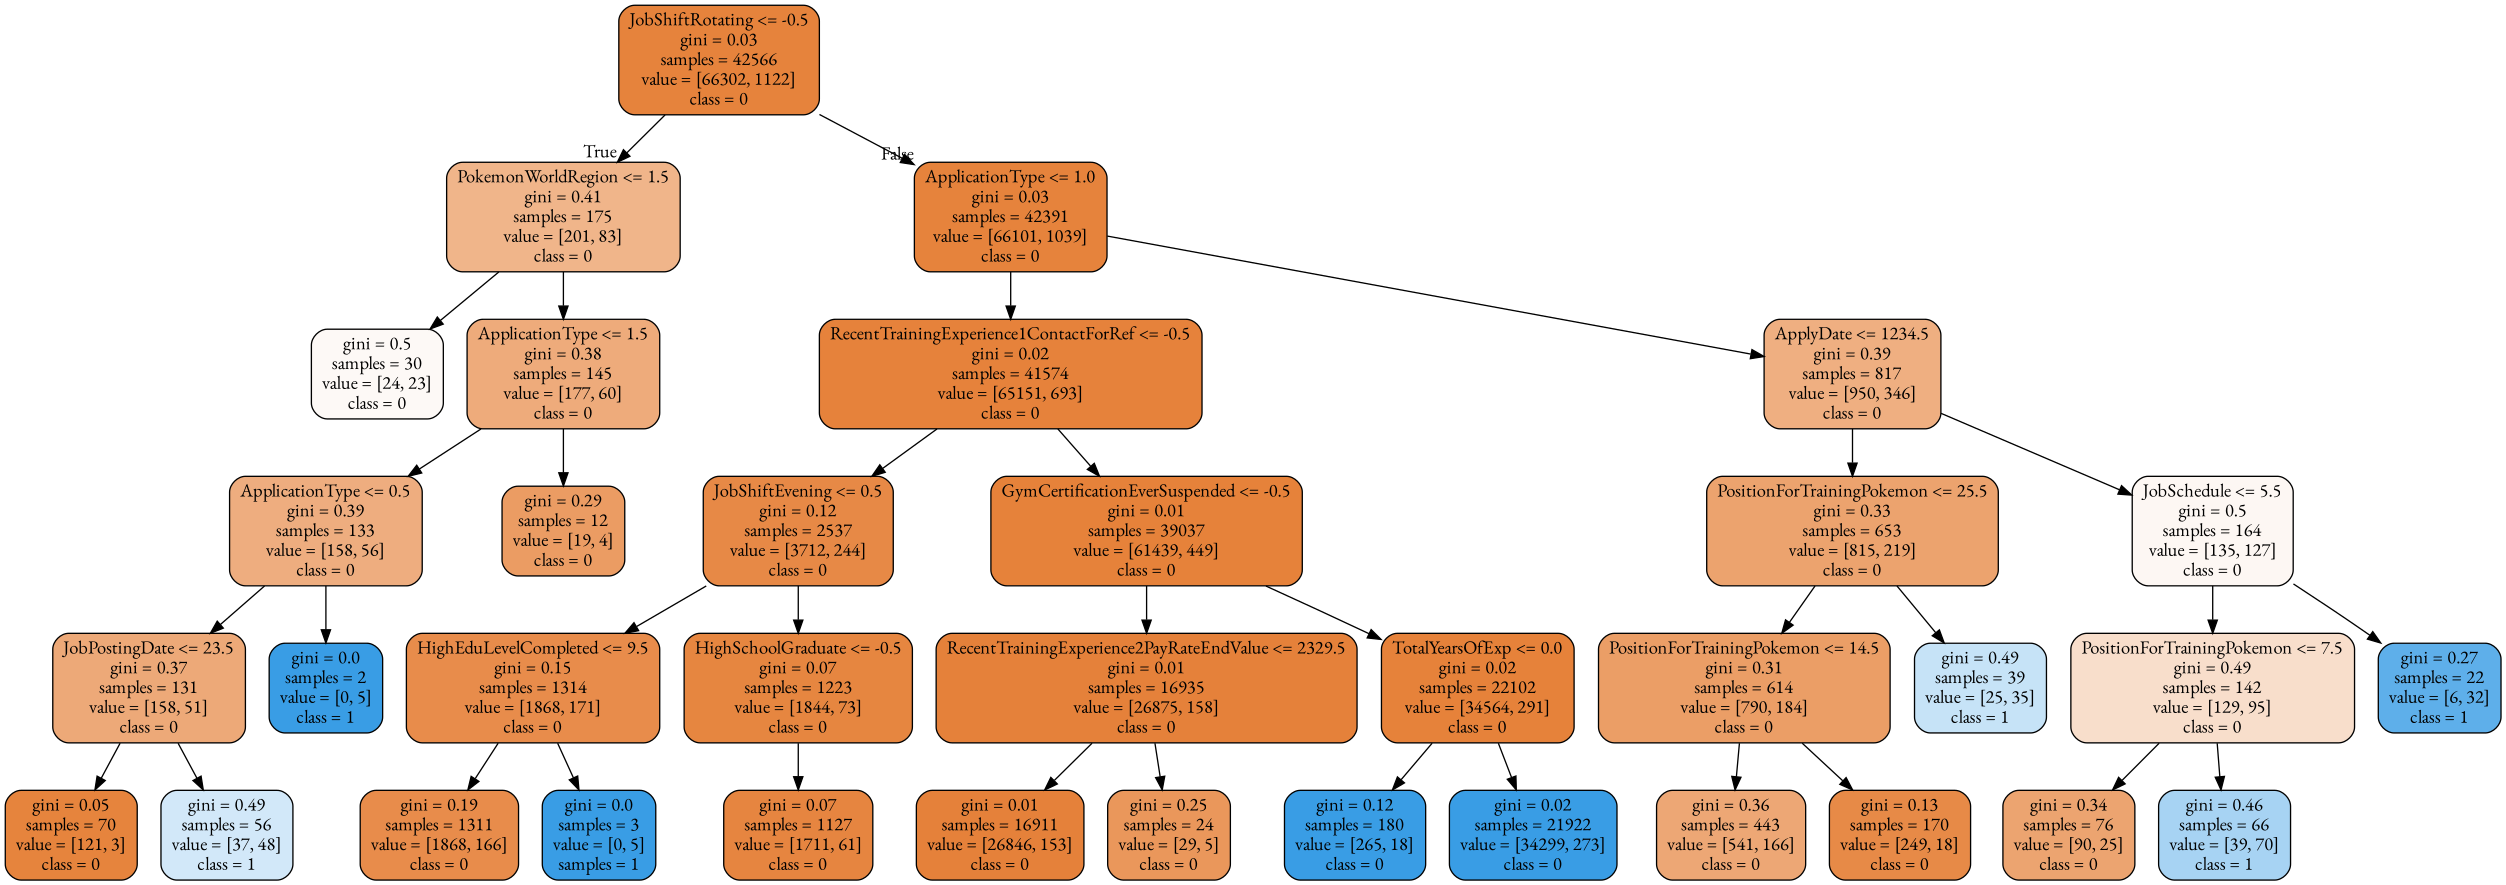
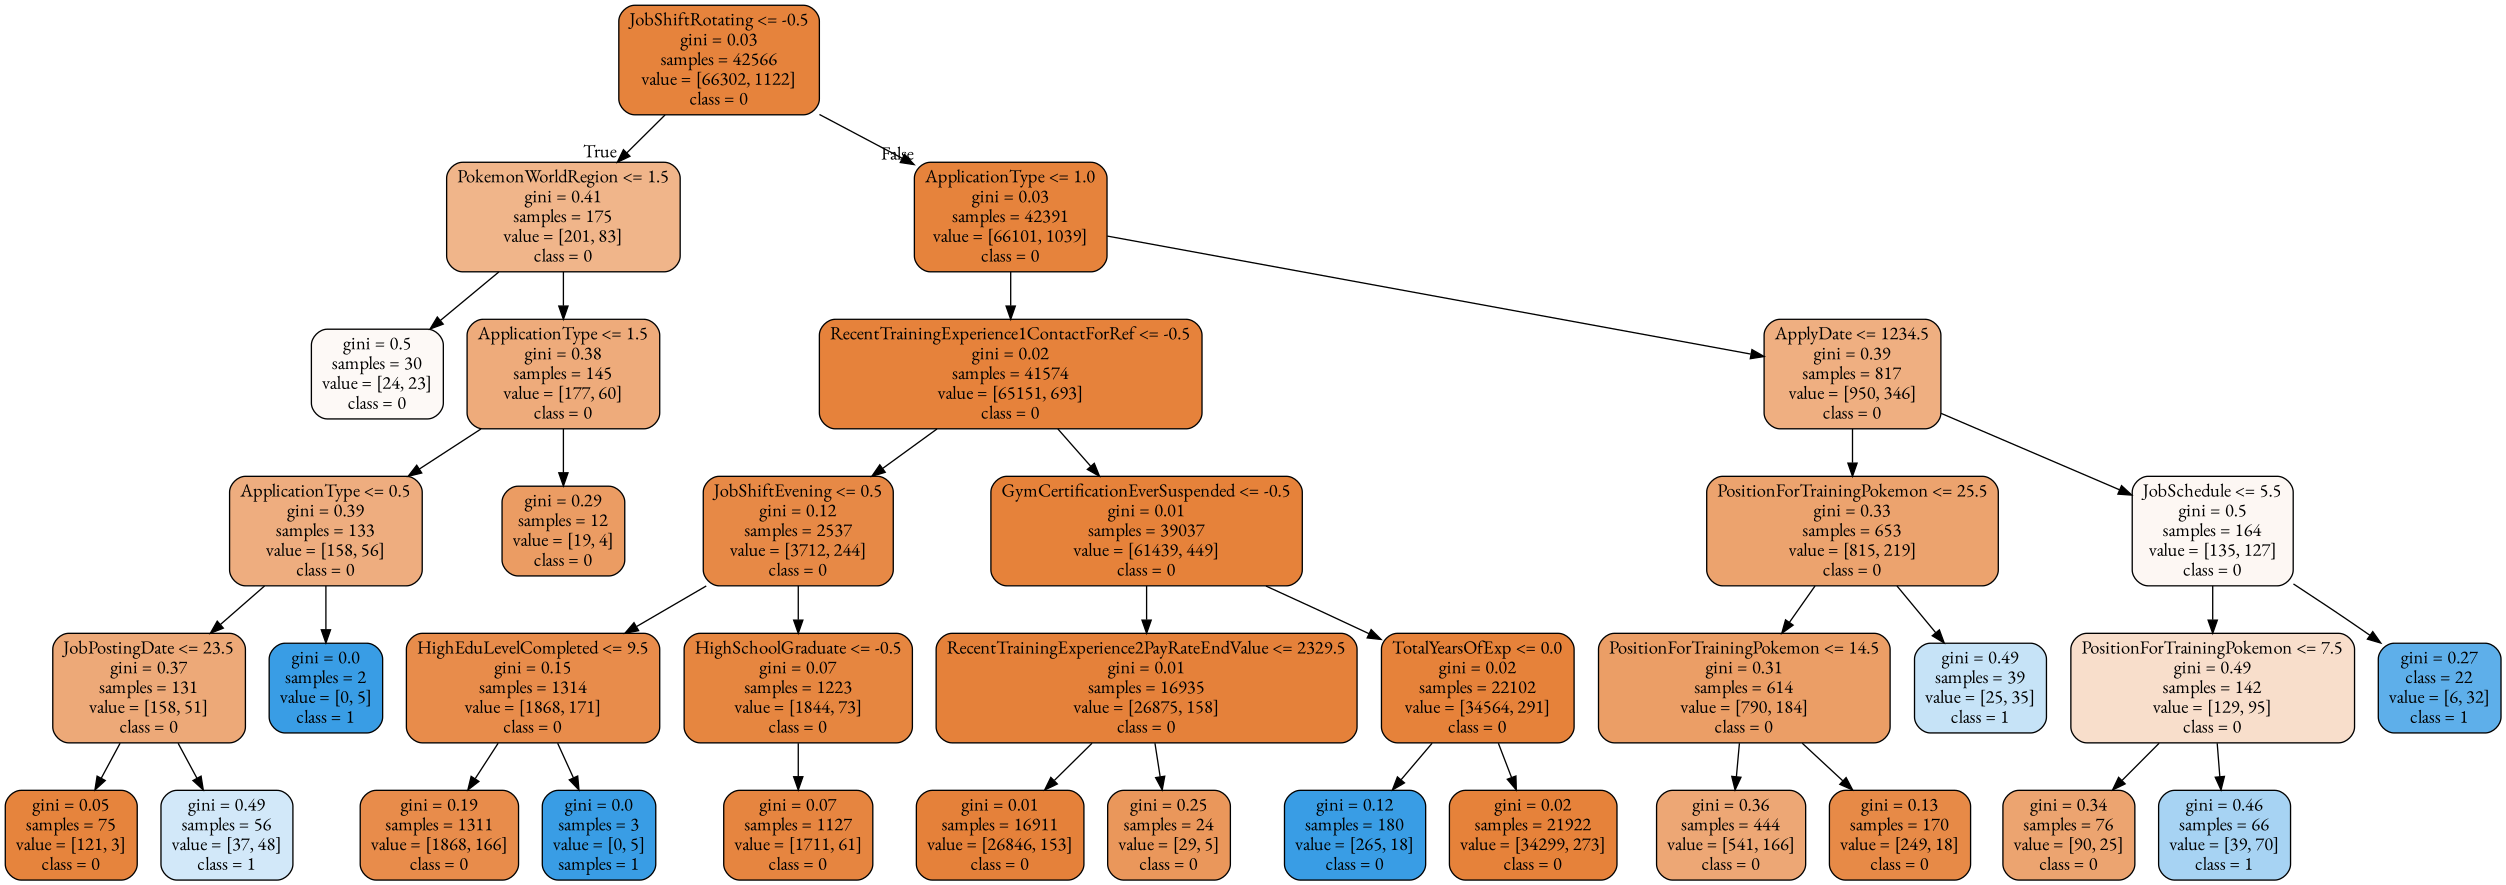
node "gini = 0.27 samples = 22 value = [6, 32] class = 1": label "gini = 0.27 samples = 22 value = [6, 32] class = 1" -> "gini = 0.27 class = 22 value = [6, 32] class = 1"
node "gini = 0.05 samples = 70 value = [121, 3] class = 0": label "gini = 0.05 samples = 70 value = [121, 3] class = 0" -> "gini = 0.05 samples = 75 value = [121, 3] class = 0"
node "gini = 0.02 samples = 21922 value = [34299, 273] class = 0": fillcolor #399de5ff -> #e58139fd
node "gini = 0.36 samples = 443 value = [541, 166] class = 0": label "gini = 0.36 samples = 443 value = [541, 166] class = 0" -> "gini = 0.36 samples = 444 value = [541, 166] class = 0"
